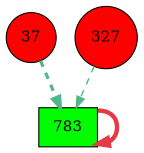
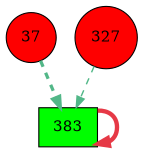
node "783": label "783" -> "383"
